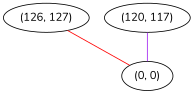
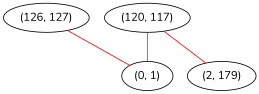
node "(0, 0)": label "(0, 0)" -> "(0, 1)"
node "(2, 179)": added
